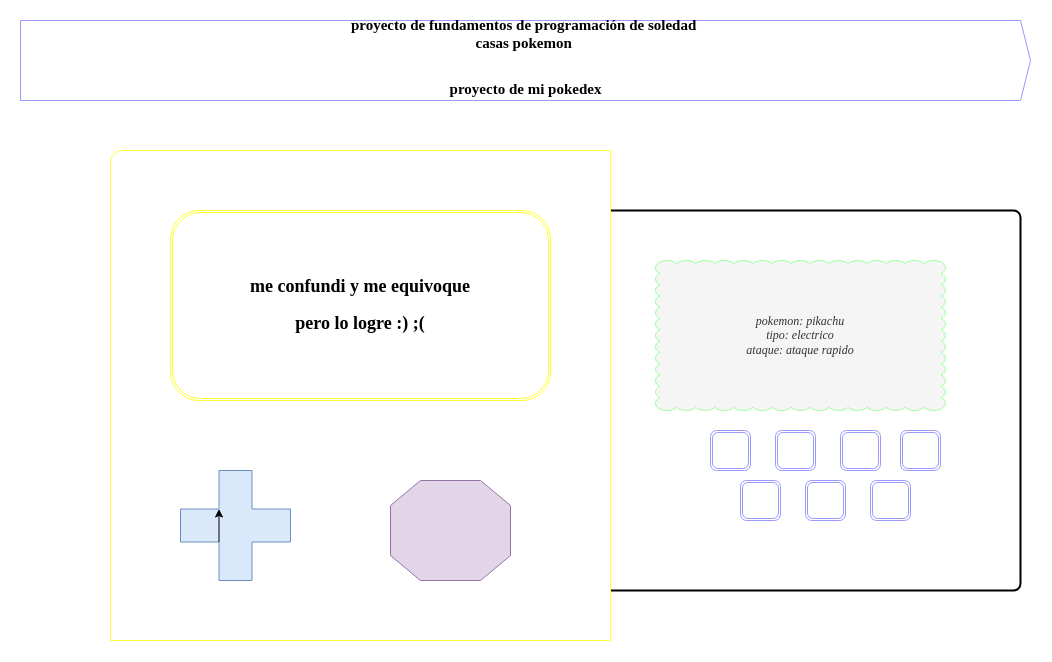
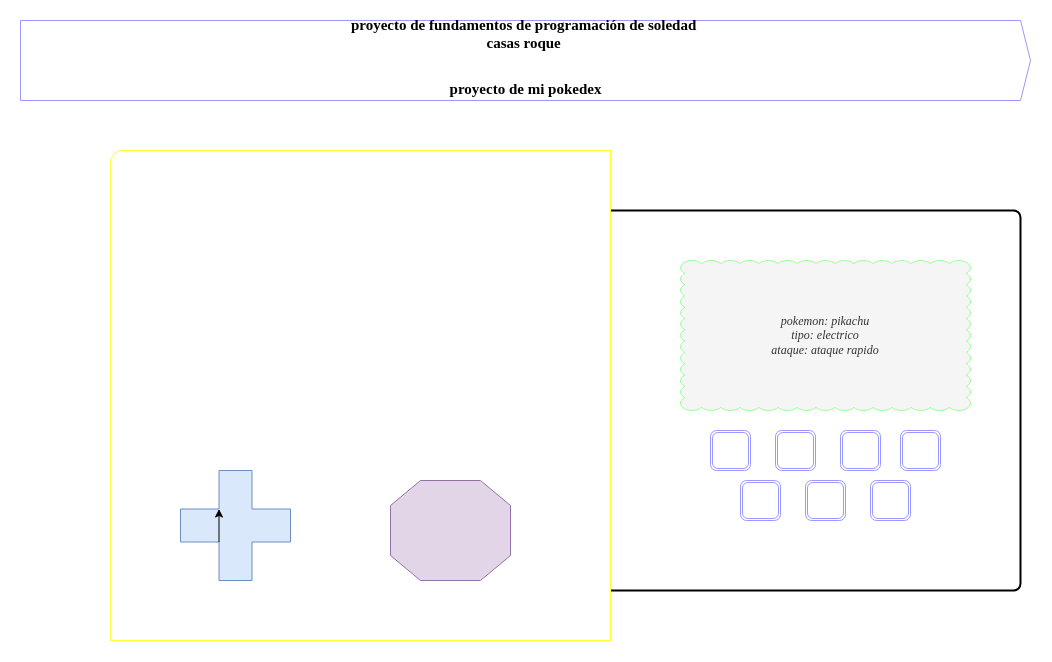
node "proyecto de fundamentos de programación de soledad casas pokemon proyecto de mi pokedex": label "proyecto de fundamentos de programación de soledad casas pokemon proyecto de mi pokedex" -> "proyecto de fundamentos de programación de soledad casas roque proyecto de mi pokedex"
node "me confundi y me equivoquepero lo logre :) ;(": removed
node "pokemon: pikachu tipo: electrico ataque: ataque rapido": moved (801, 336) -> (826, 336)
